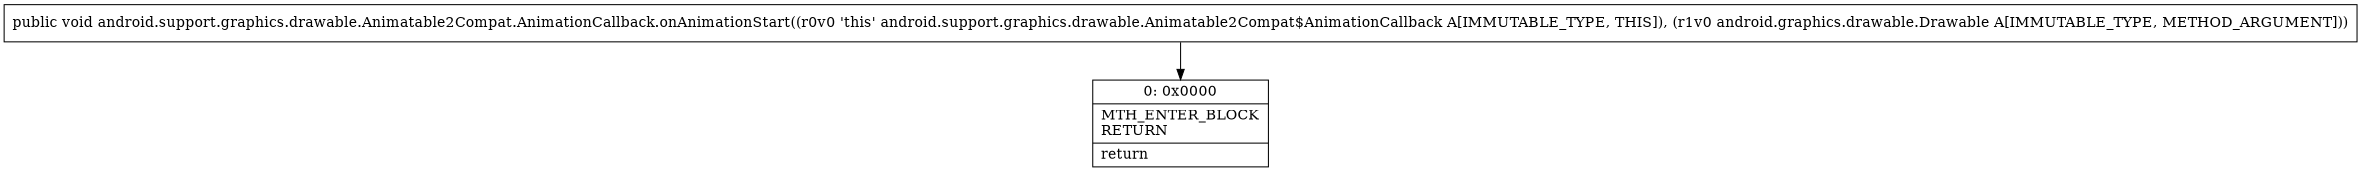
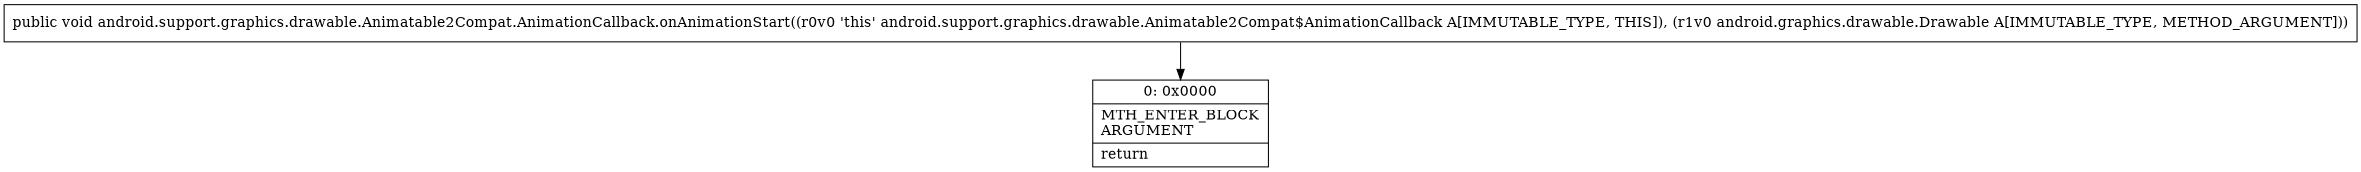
node "0: 0x0000": text "RETURN" -> "ARGUMENT"
